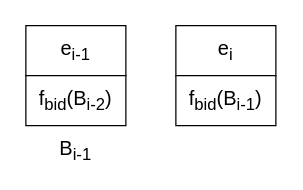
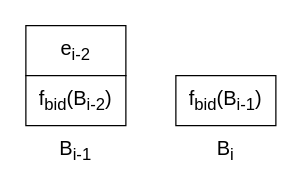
node "ei-1": label "ei-1" -> "ei-2"
node "ei": removed
node "Bi": added
